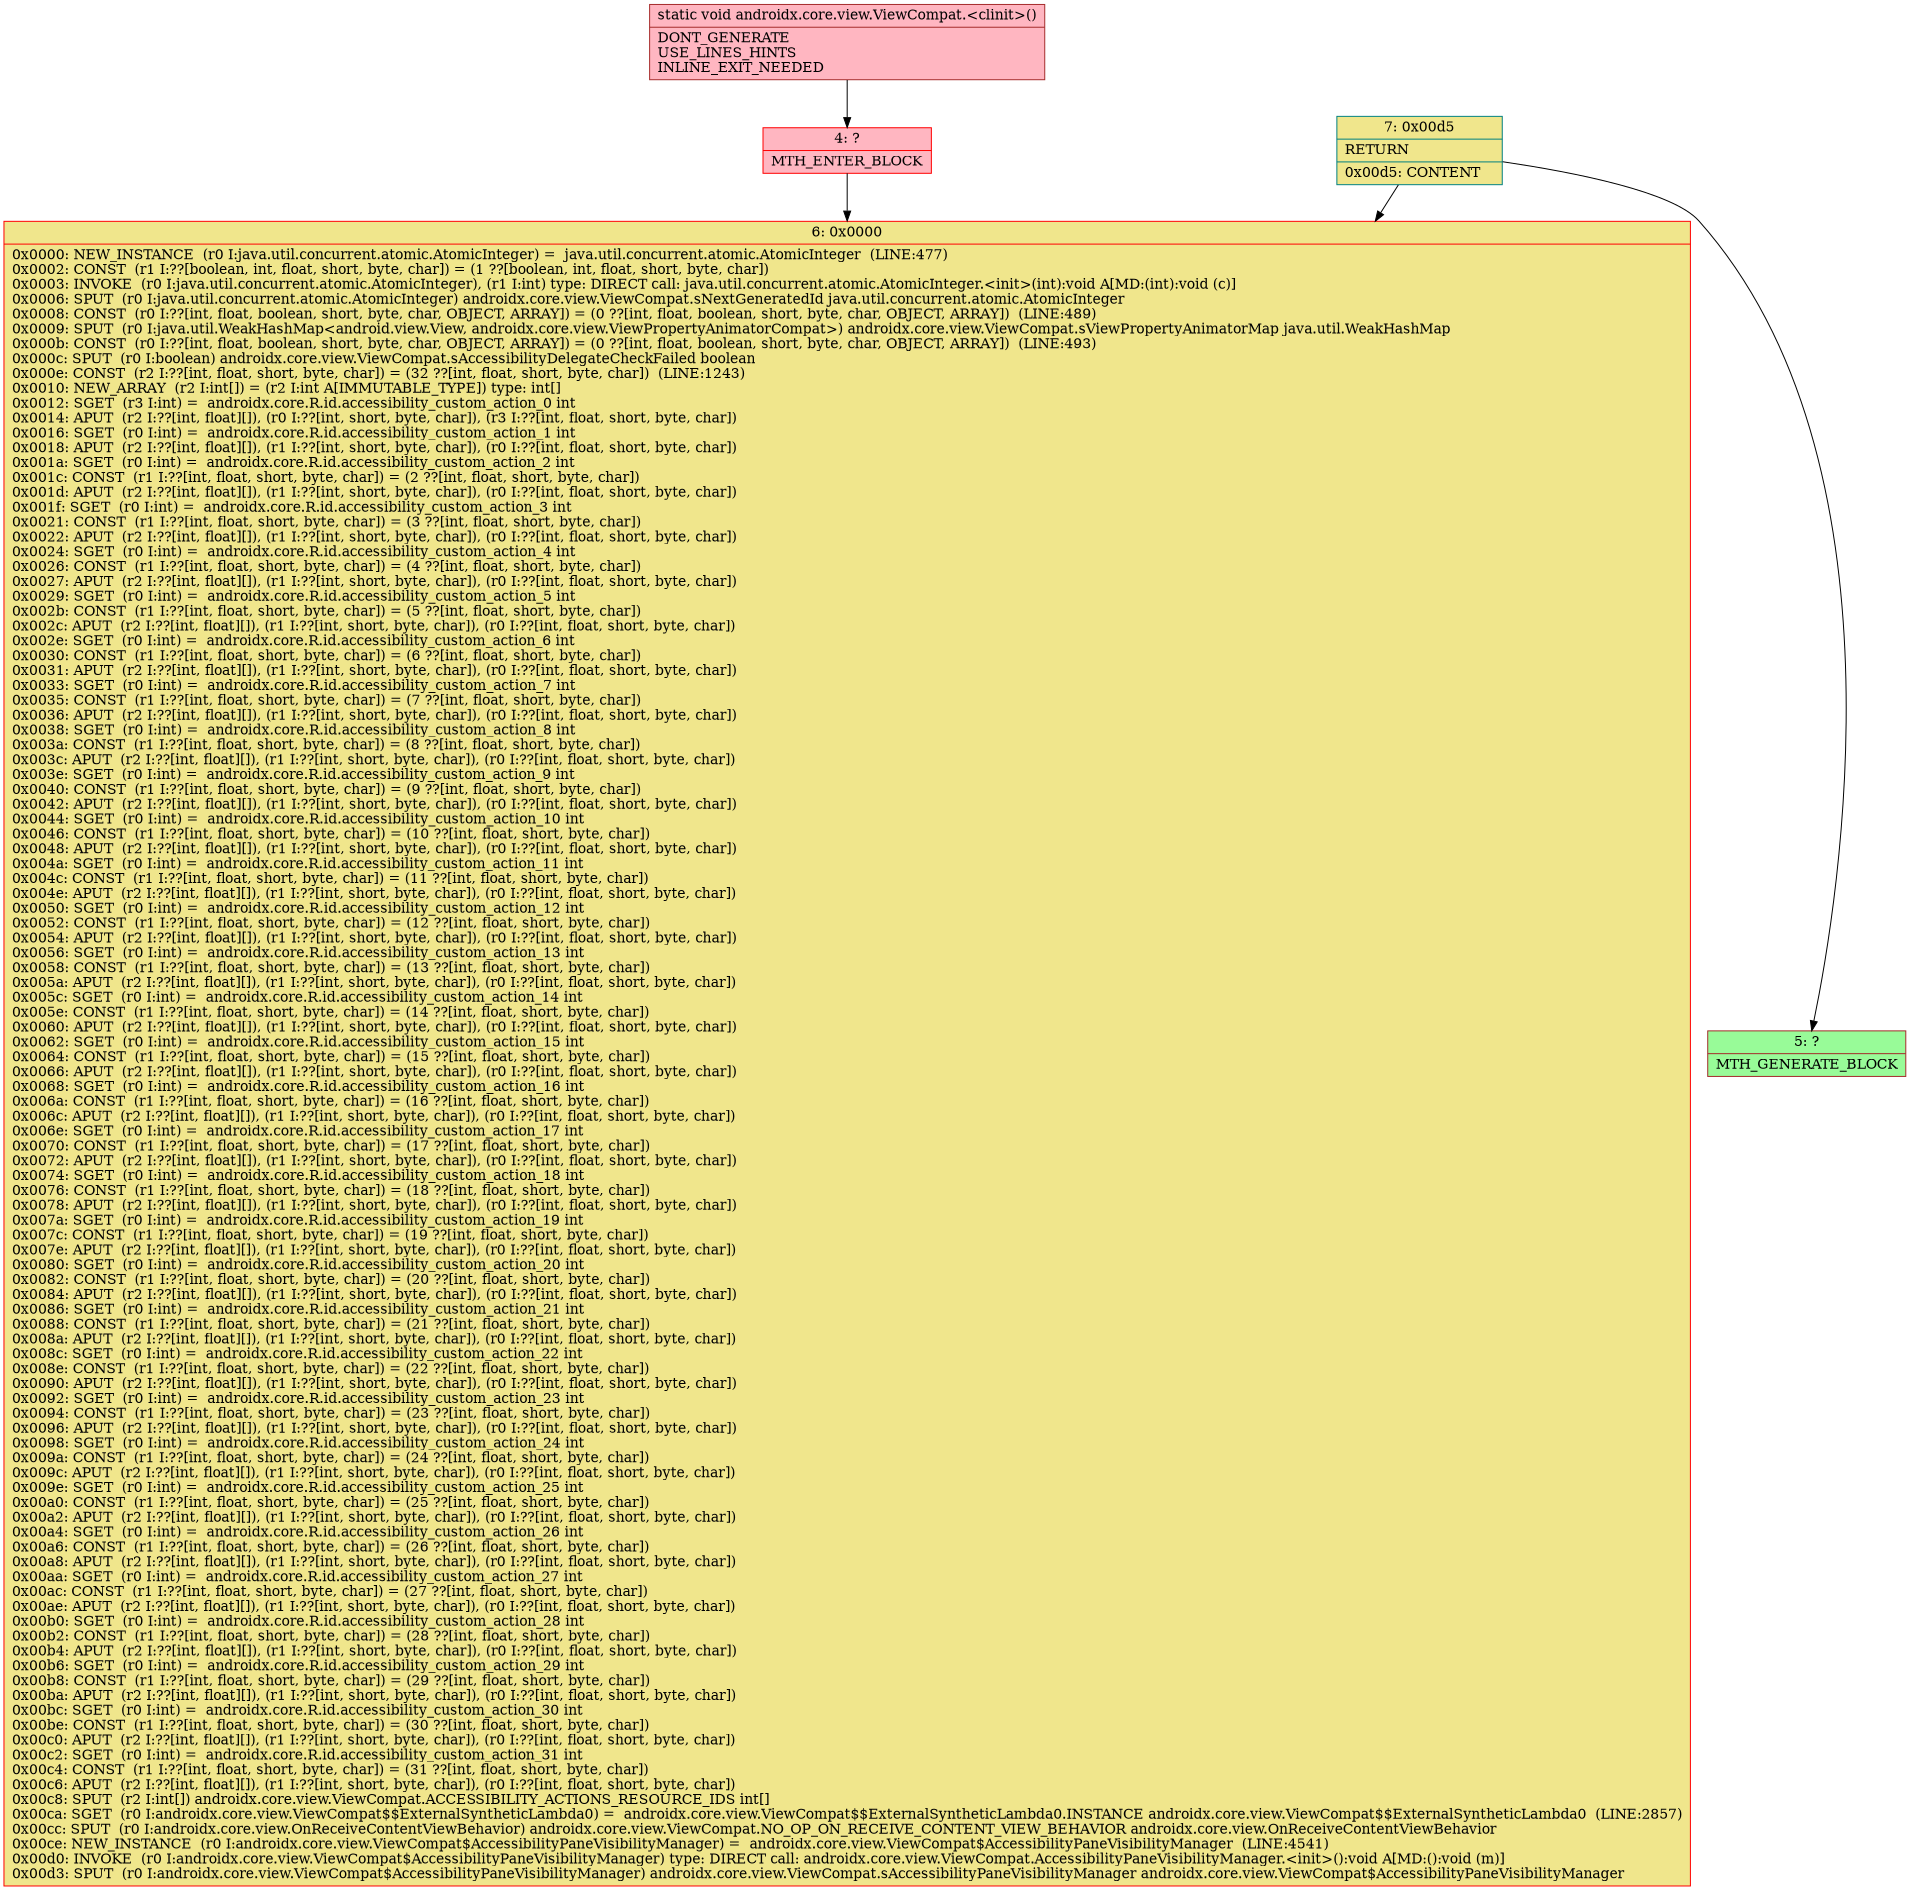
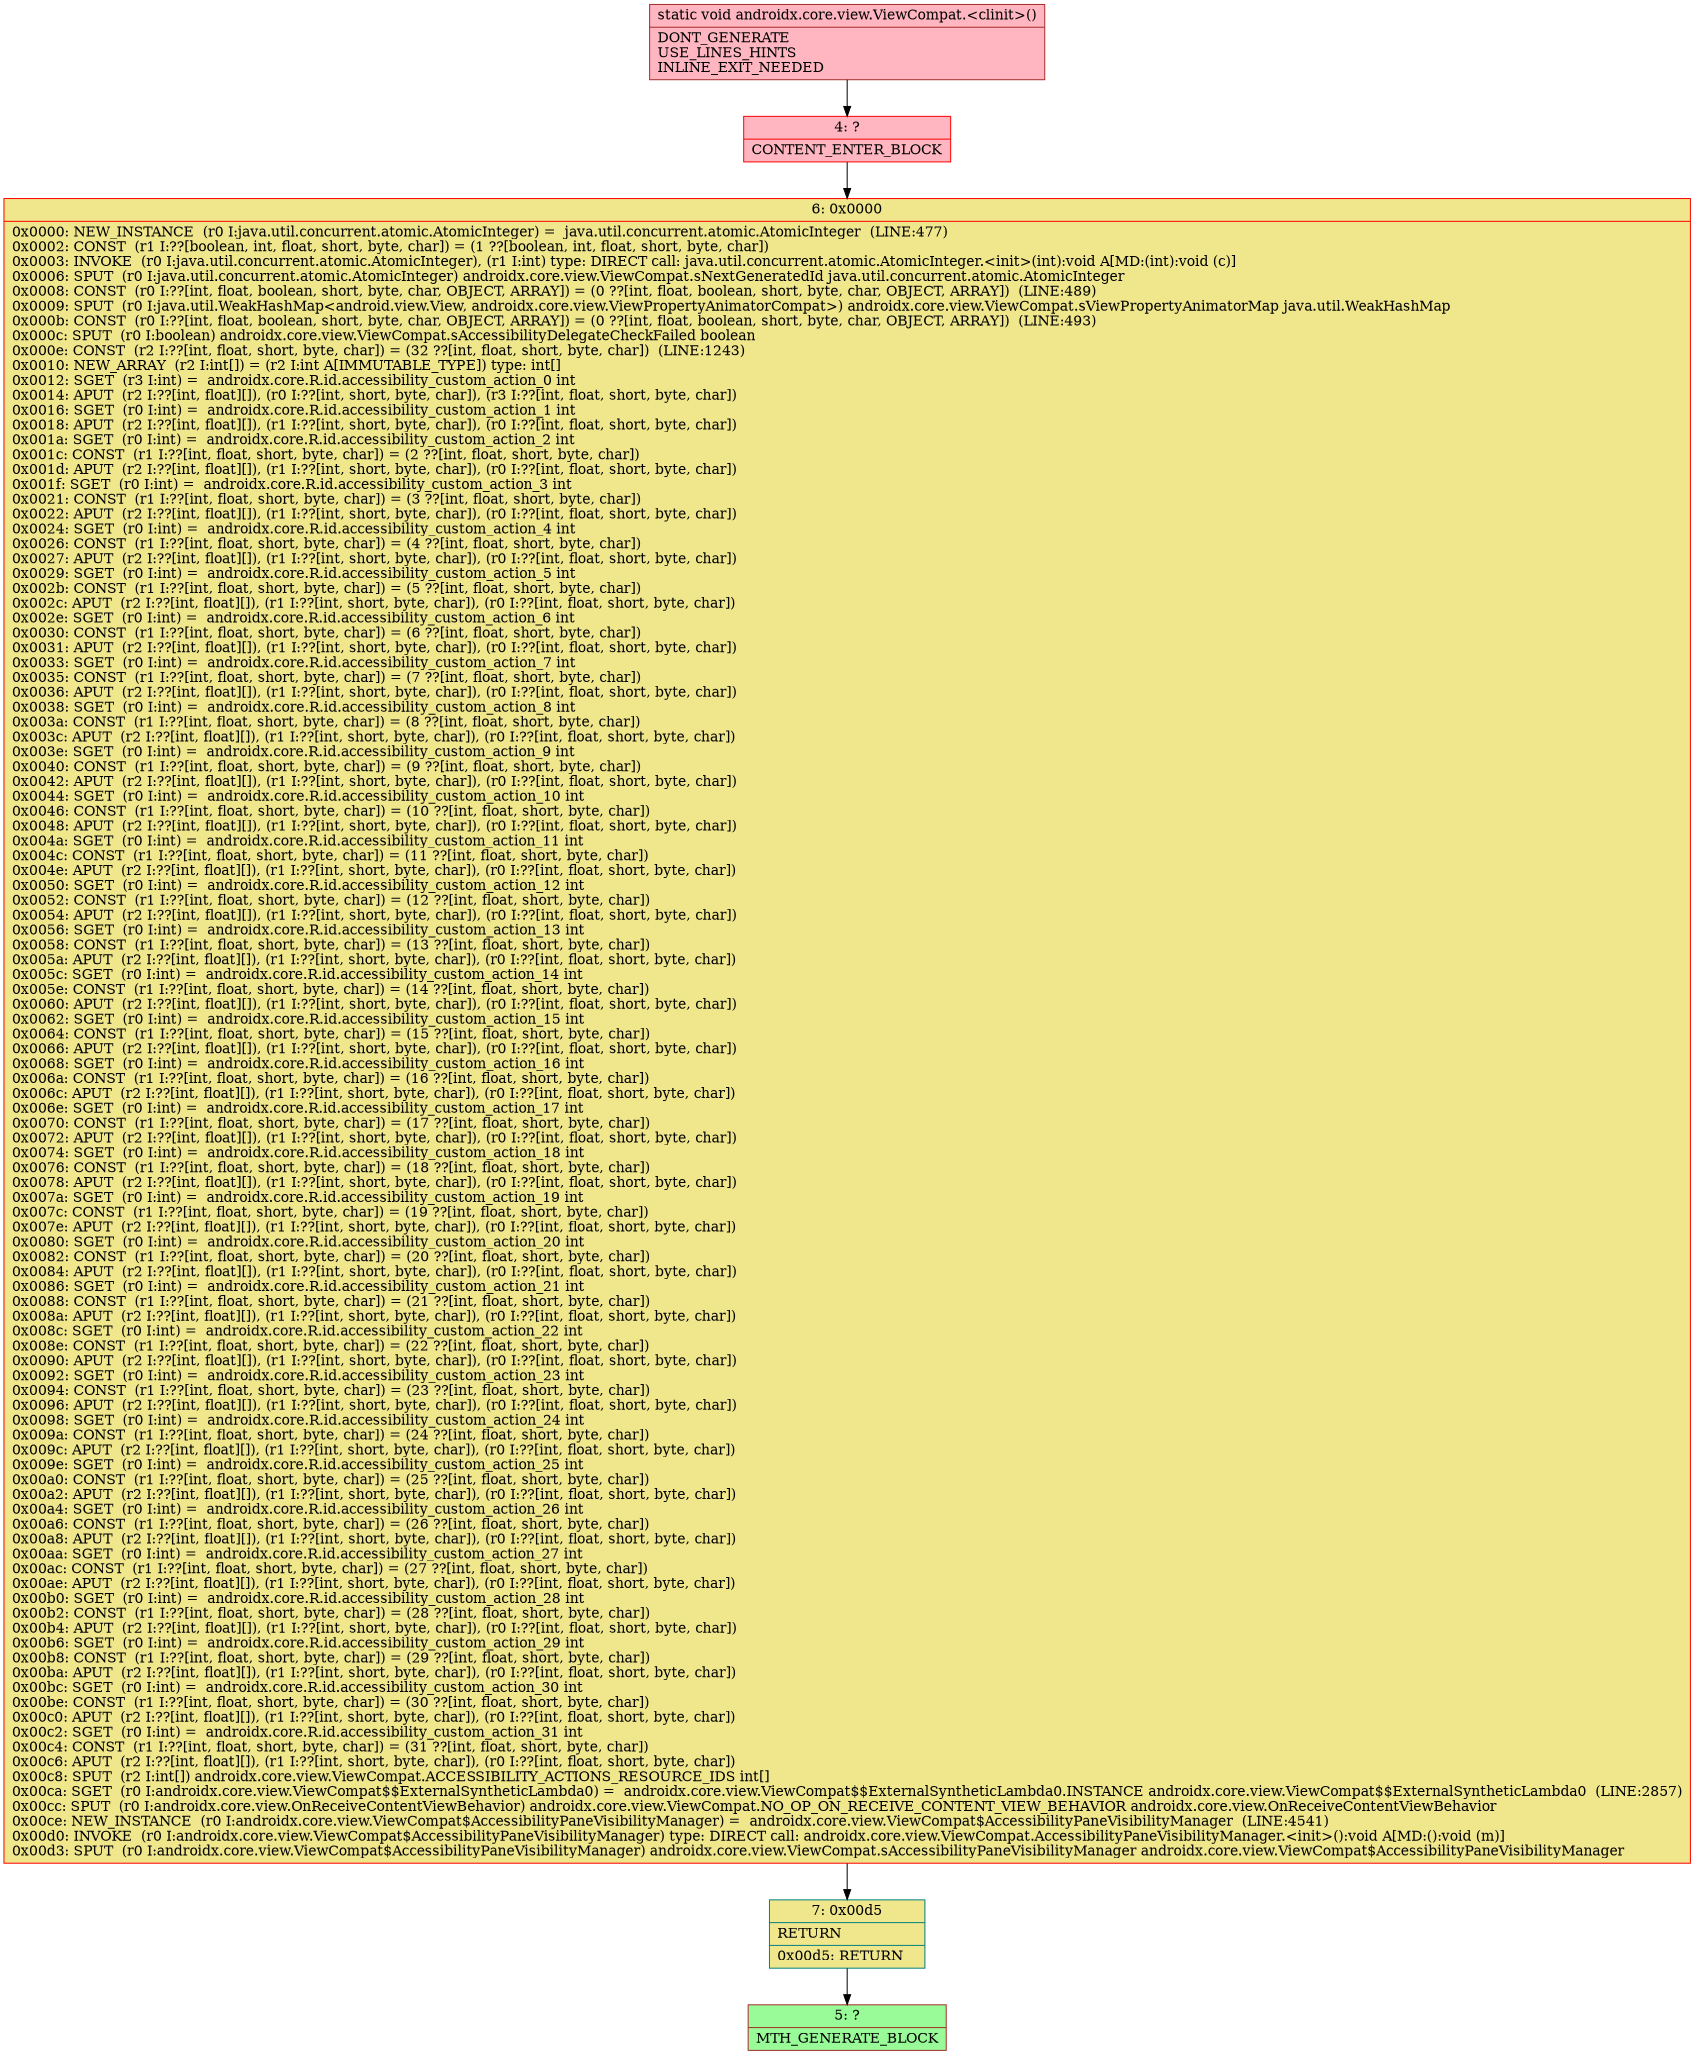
node "4: ?": text "MTH_ENTER_BLOCK" -> "CONTENT_ENTER_BLOCK"
node "7: 0x00d5": text "0x00d5: CONTENT" -> "0x00d5: RETURN"
edge "7: 0x00d5" -> "6: 0x0000": reversed
